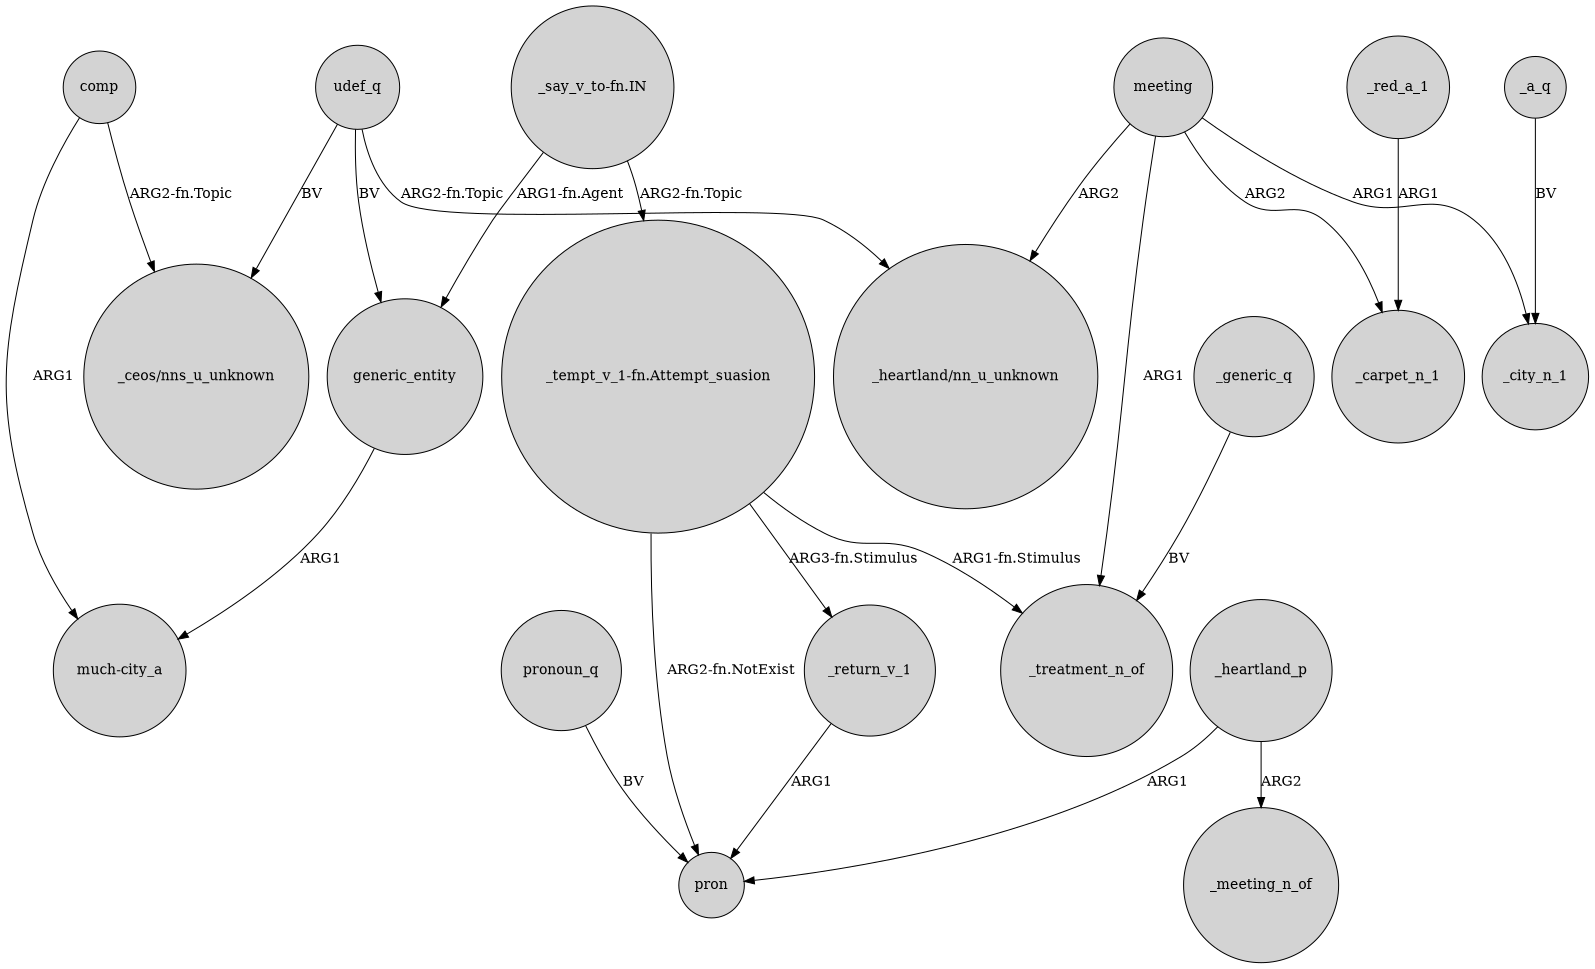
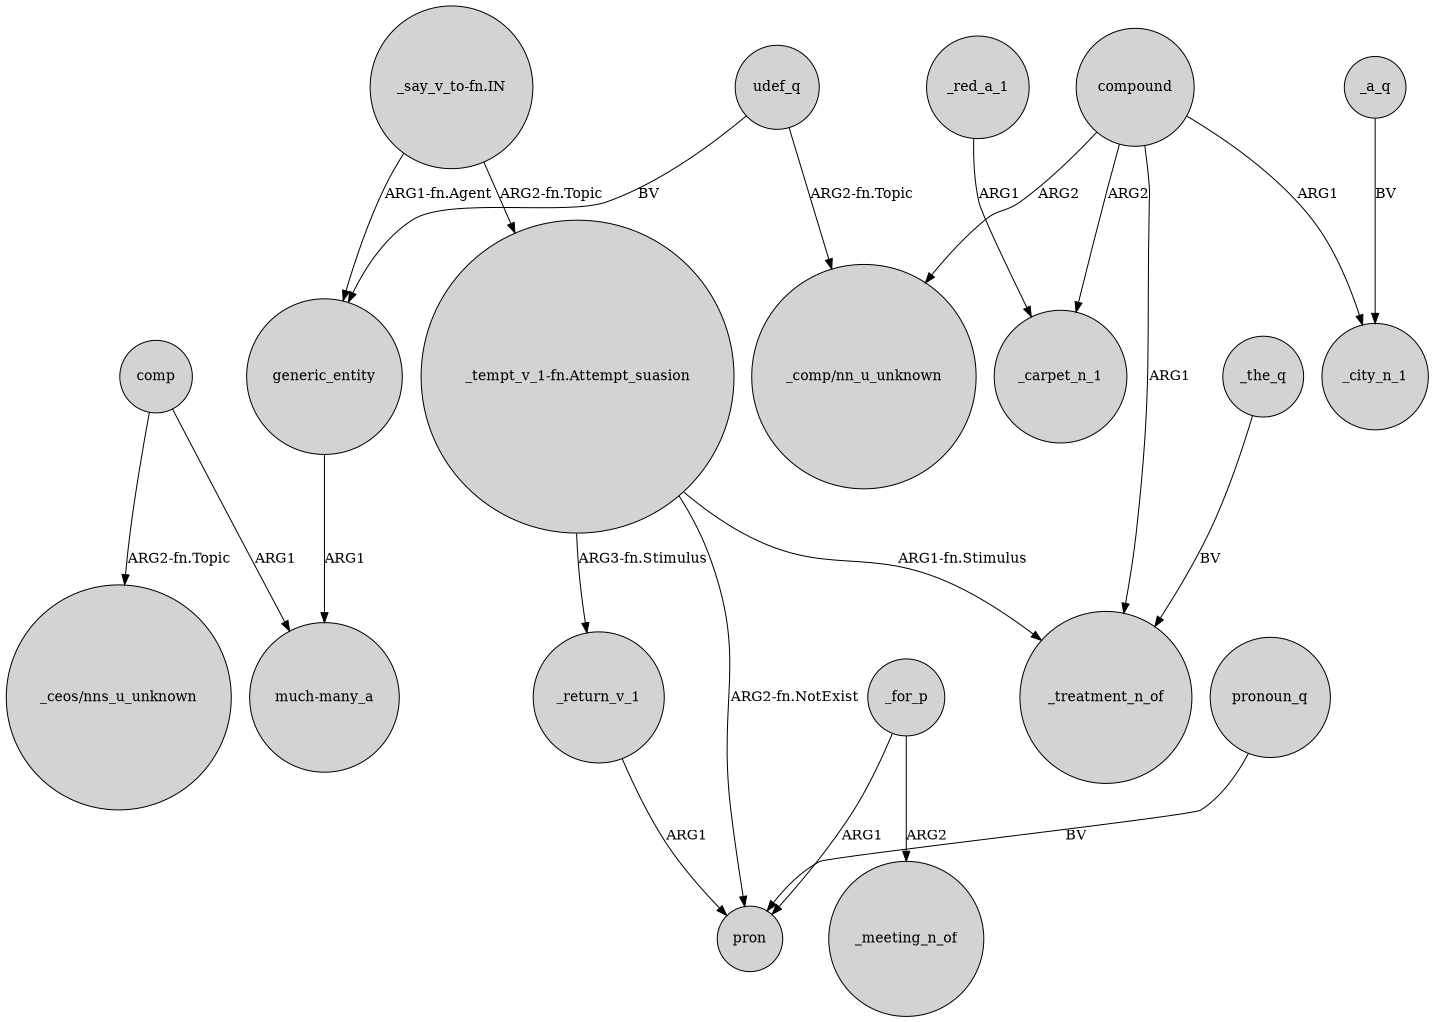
node "meeting": label "meeting" -> "compound"
edge "udef_q" -> "_ceos/nns_u_unknown": removed, label "BV"
node "_heartland/nn_u_unknown": label "_heartland/nn_u_unknown" -> "_comp/nn_u_unknown"
node "_generic_q": label "_generic_q" -> "_the_q"
node "much-city_a": label "much-city_a" -> "much-many_a"
node "_heartland_p": label "_heartland_p" -> "_for_p"
